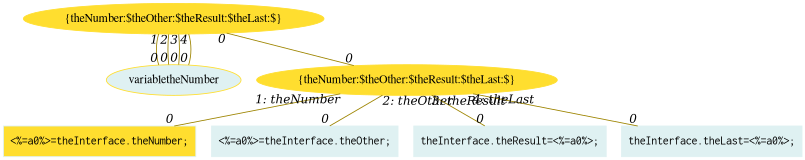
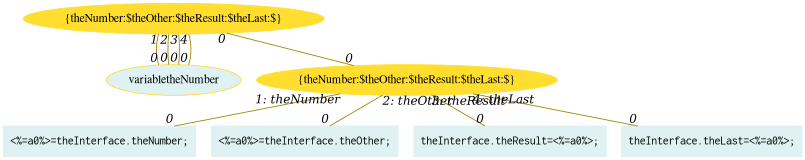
node "<%=a0%>=theInterface.theNumber;": fillcolor #ffde2f -> #dff1f2
